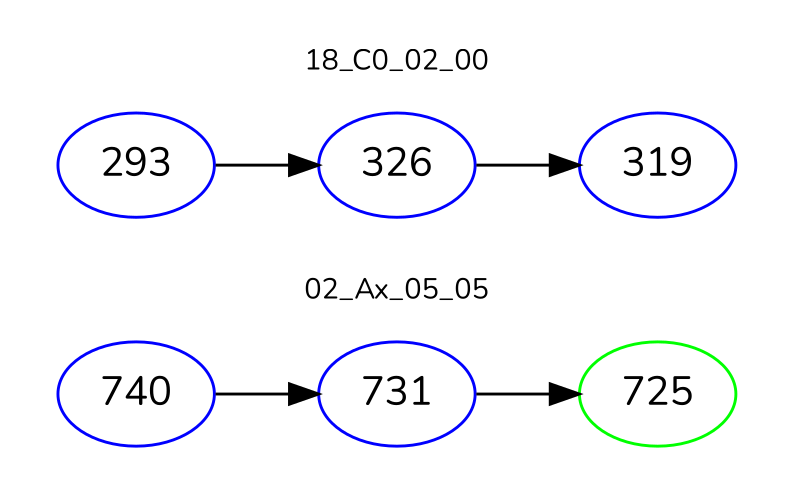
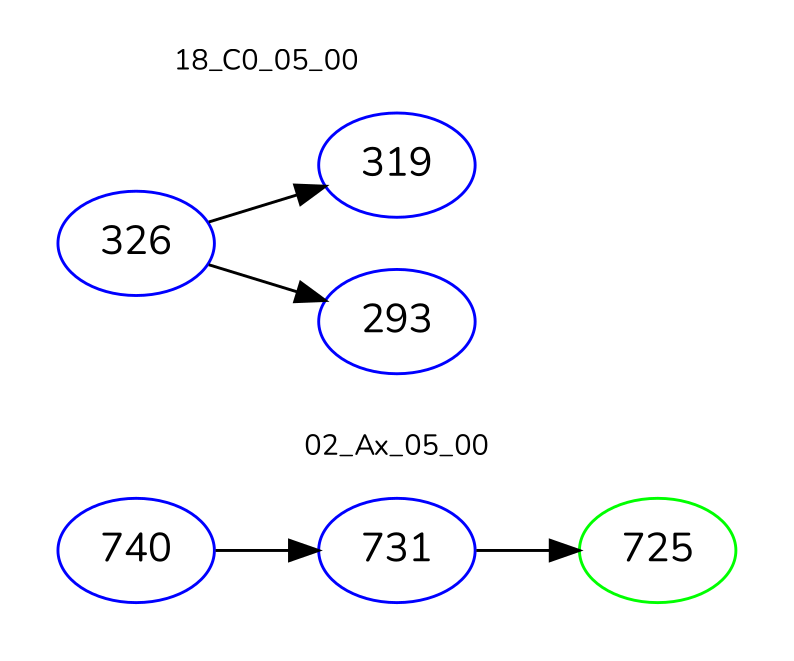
cluster "18_C0_02_00": label "18_C0_02_00" -> "18_C0_05_00"
edge "293" -> "326": reversed
cluster "02_Ax_05_05": label "02_Ax_05_05" -> "02_Ax_05_00"
